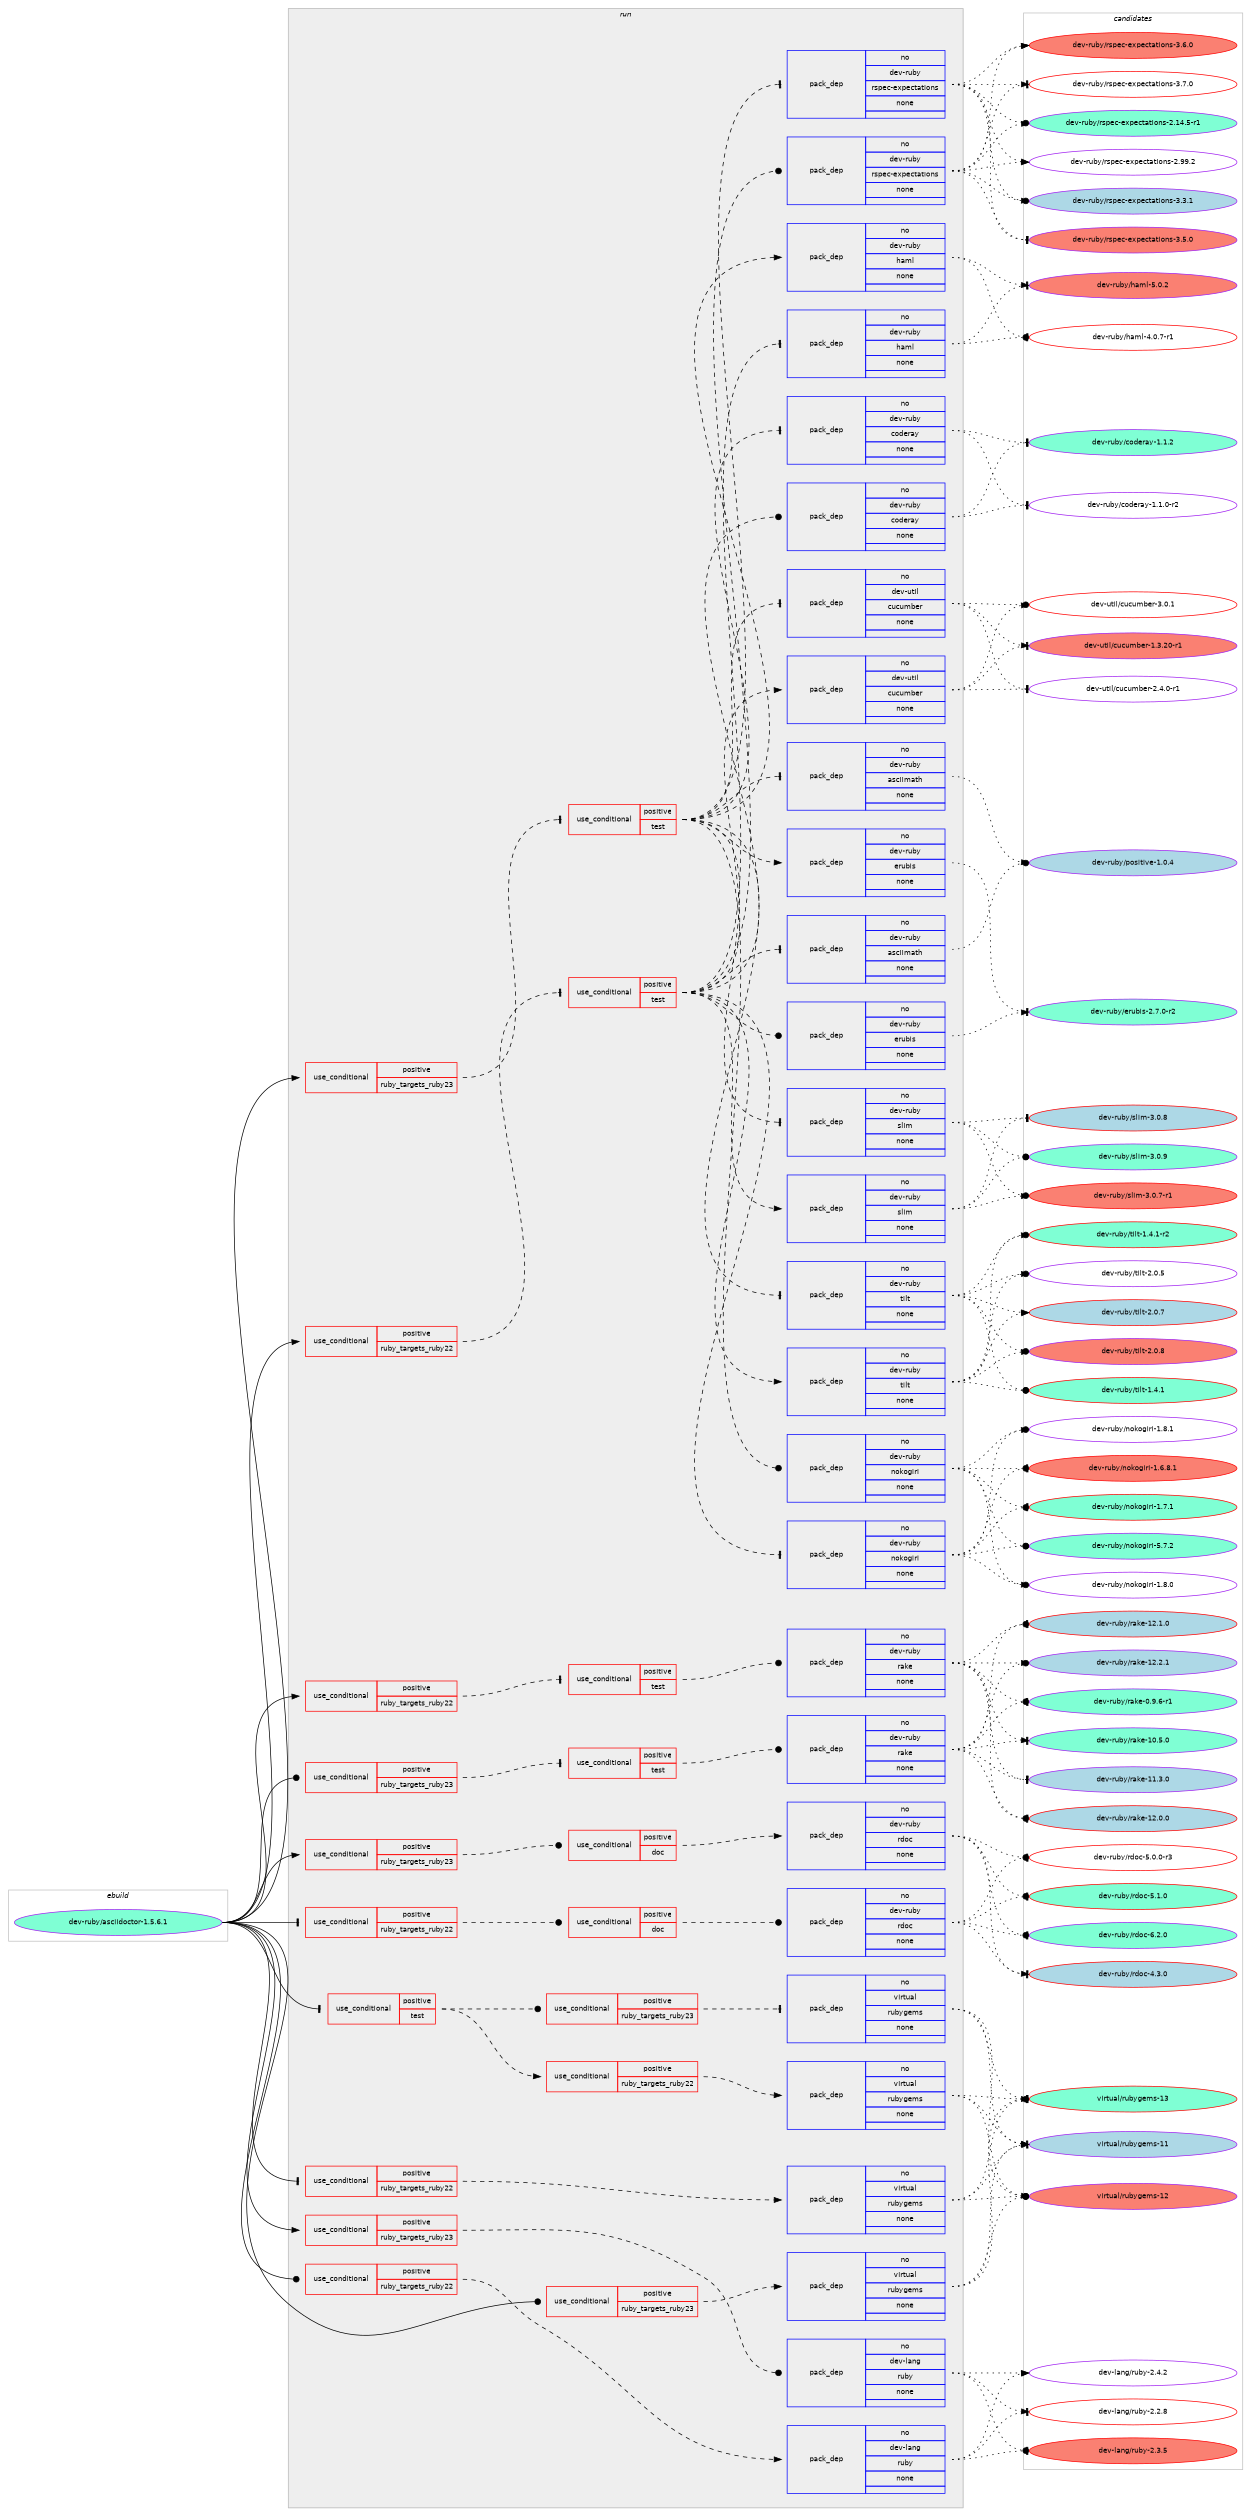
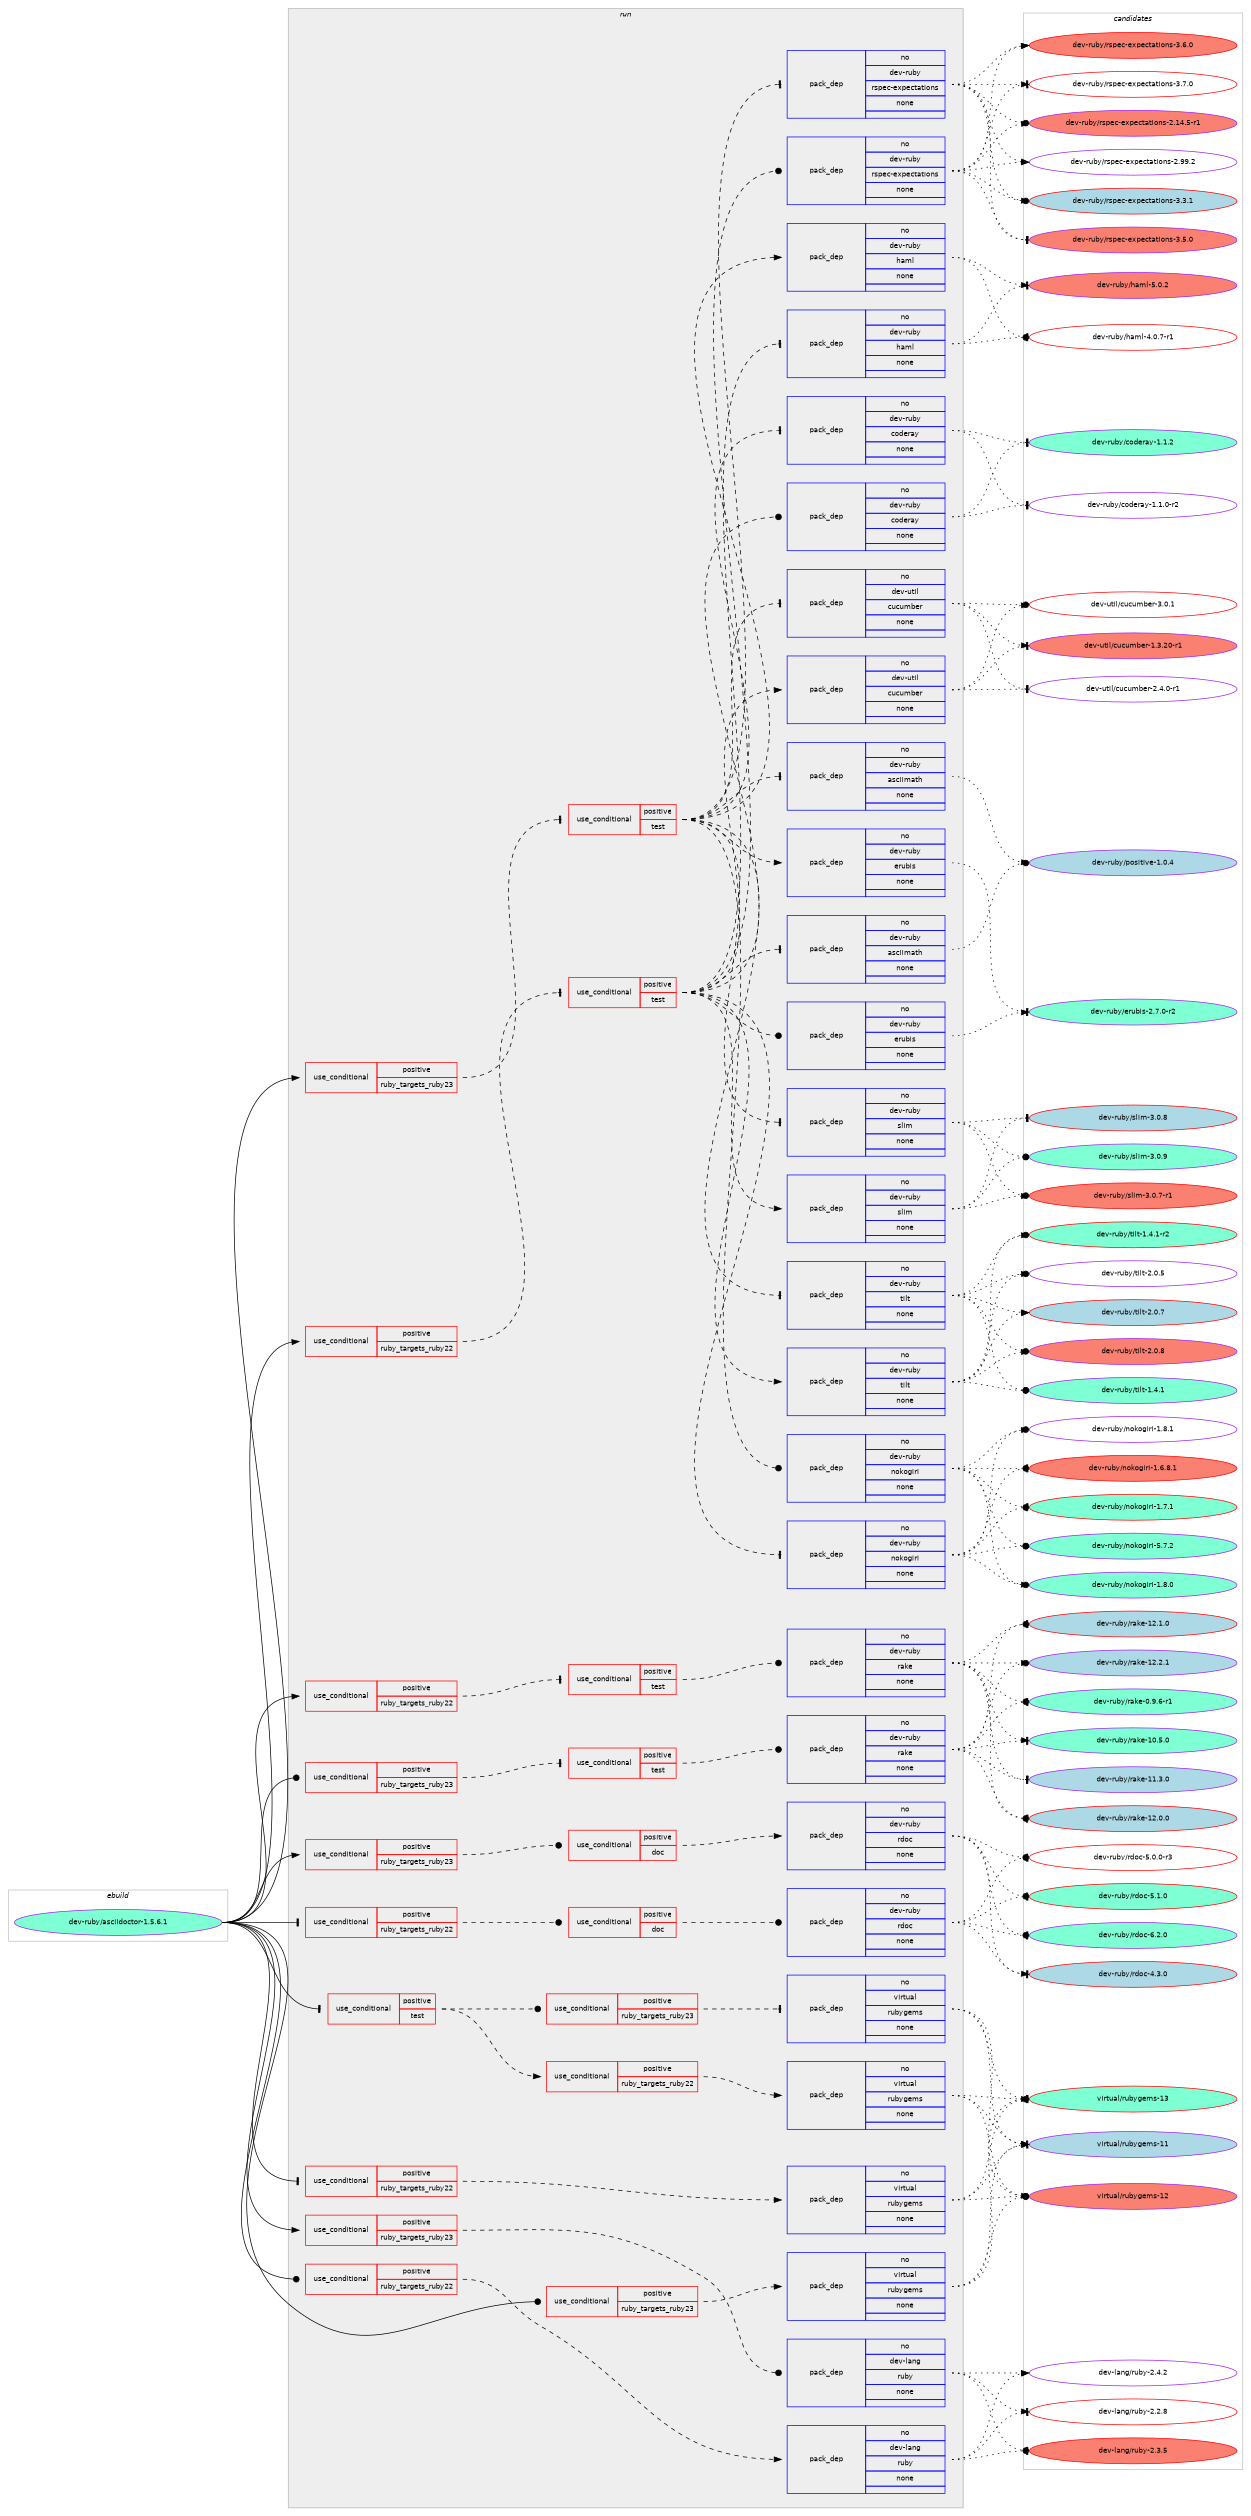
node "dev-ruby/rspec-expectations-2.14.5-r1": fillcolor aquamarine -> salmon
node "dev-ruby/rspec-expectations-3.3.1": color purple -> red
node "dev-ruby/tilt-1.4.1": color red -> purple
node "dev-ruby/nokogiri-1.8.0": fillcolor white -> aquamarine
